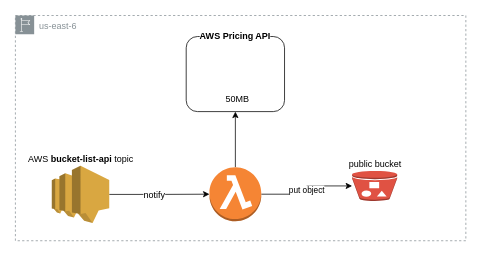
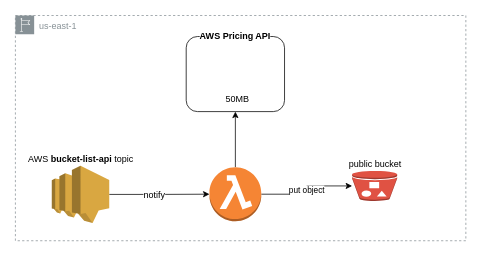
node "us-east-6": label "us-east-6" -> "us-east-1"
